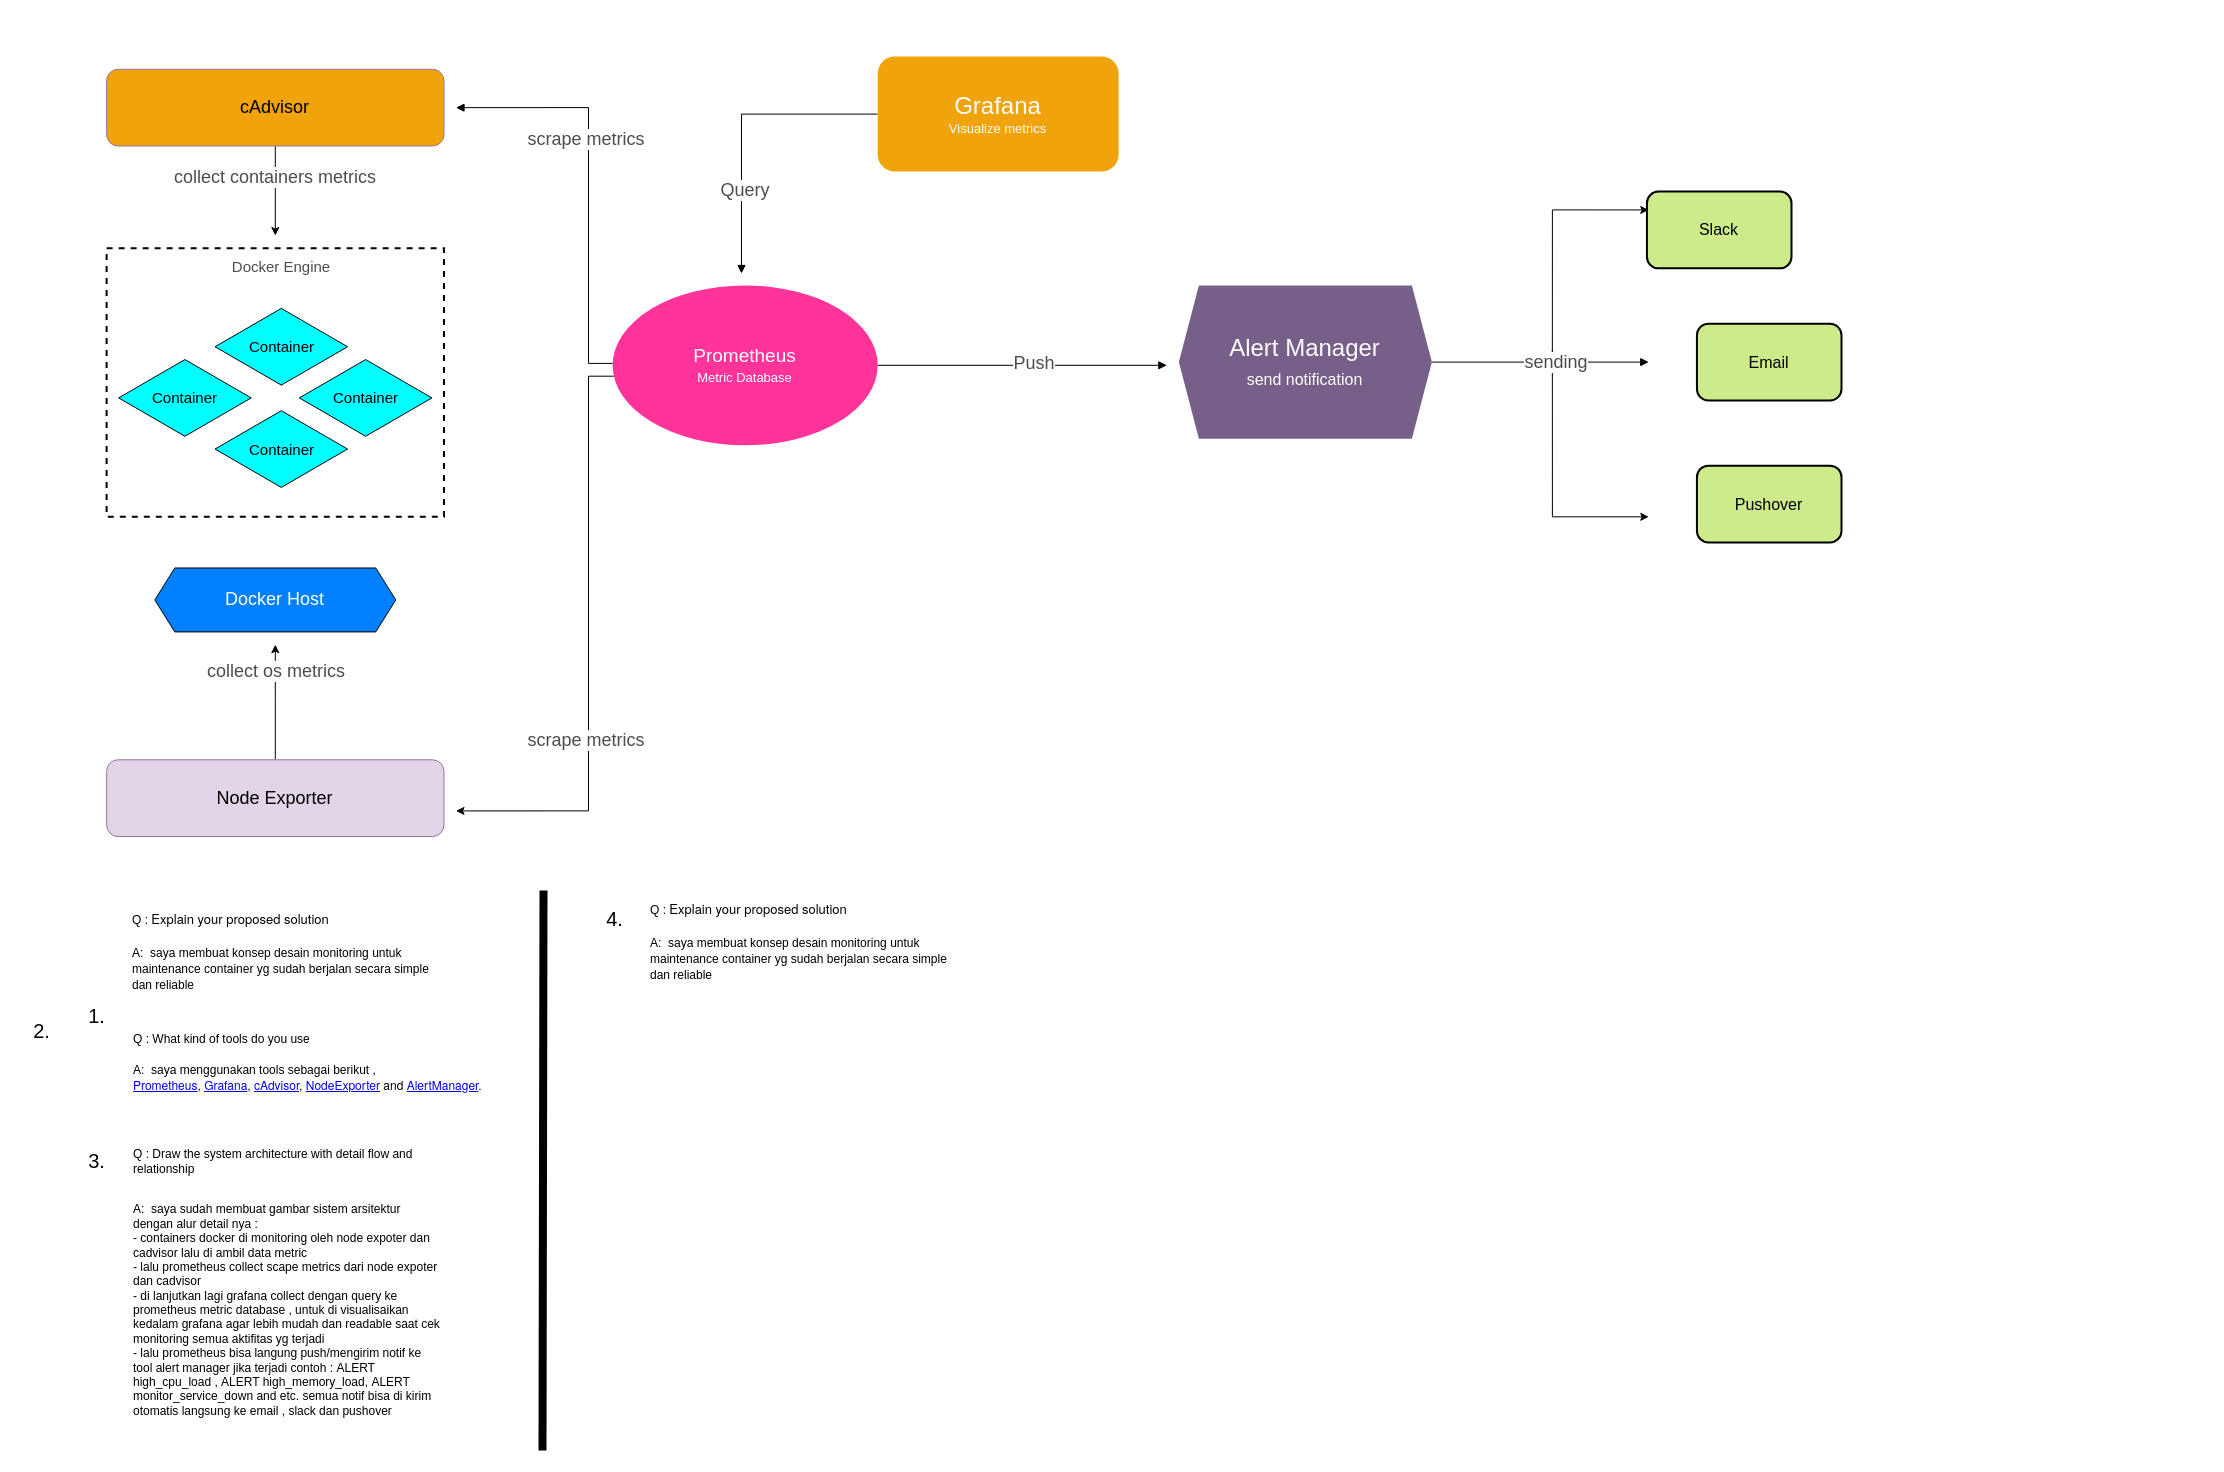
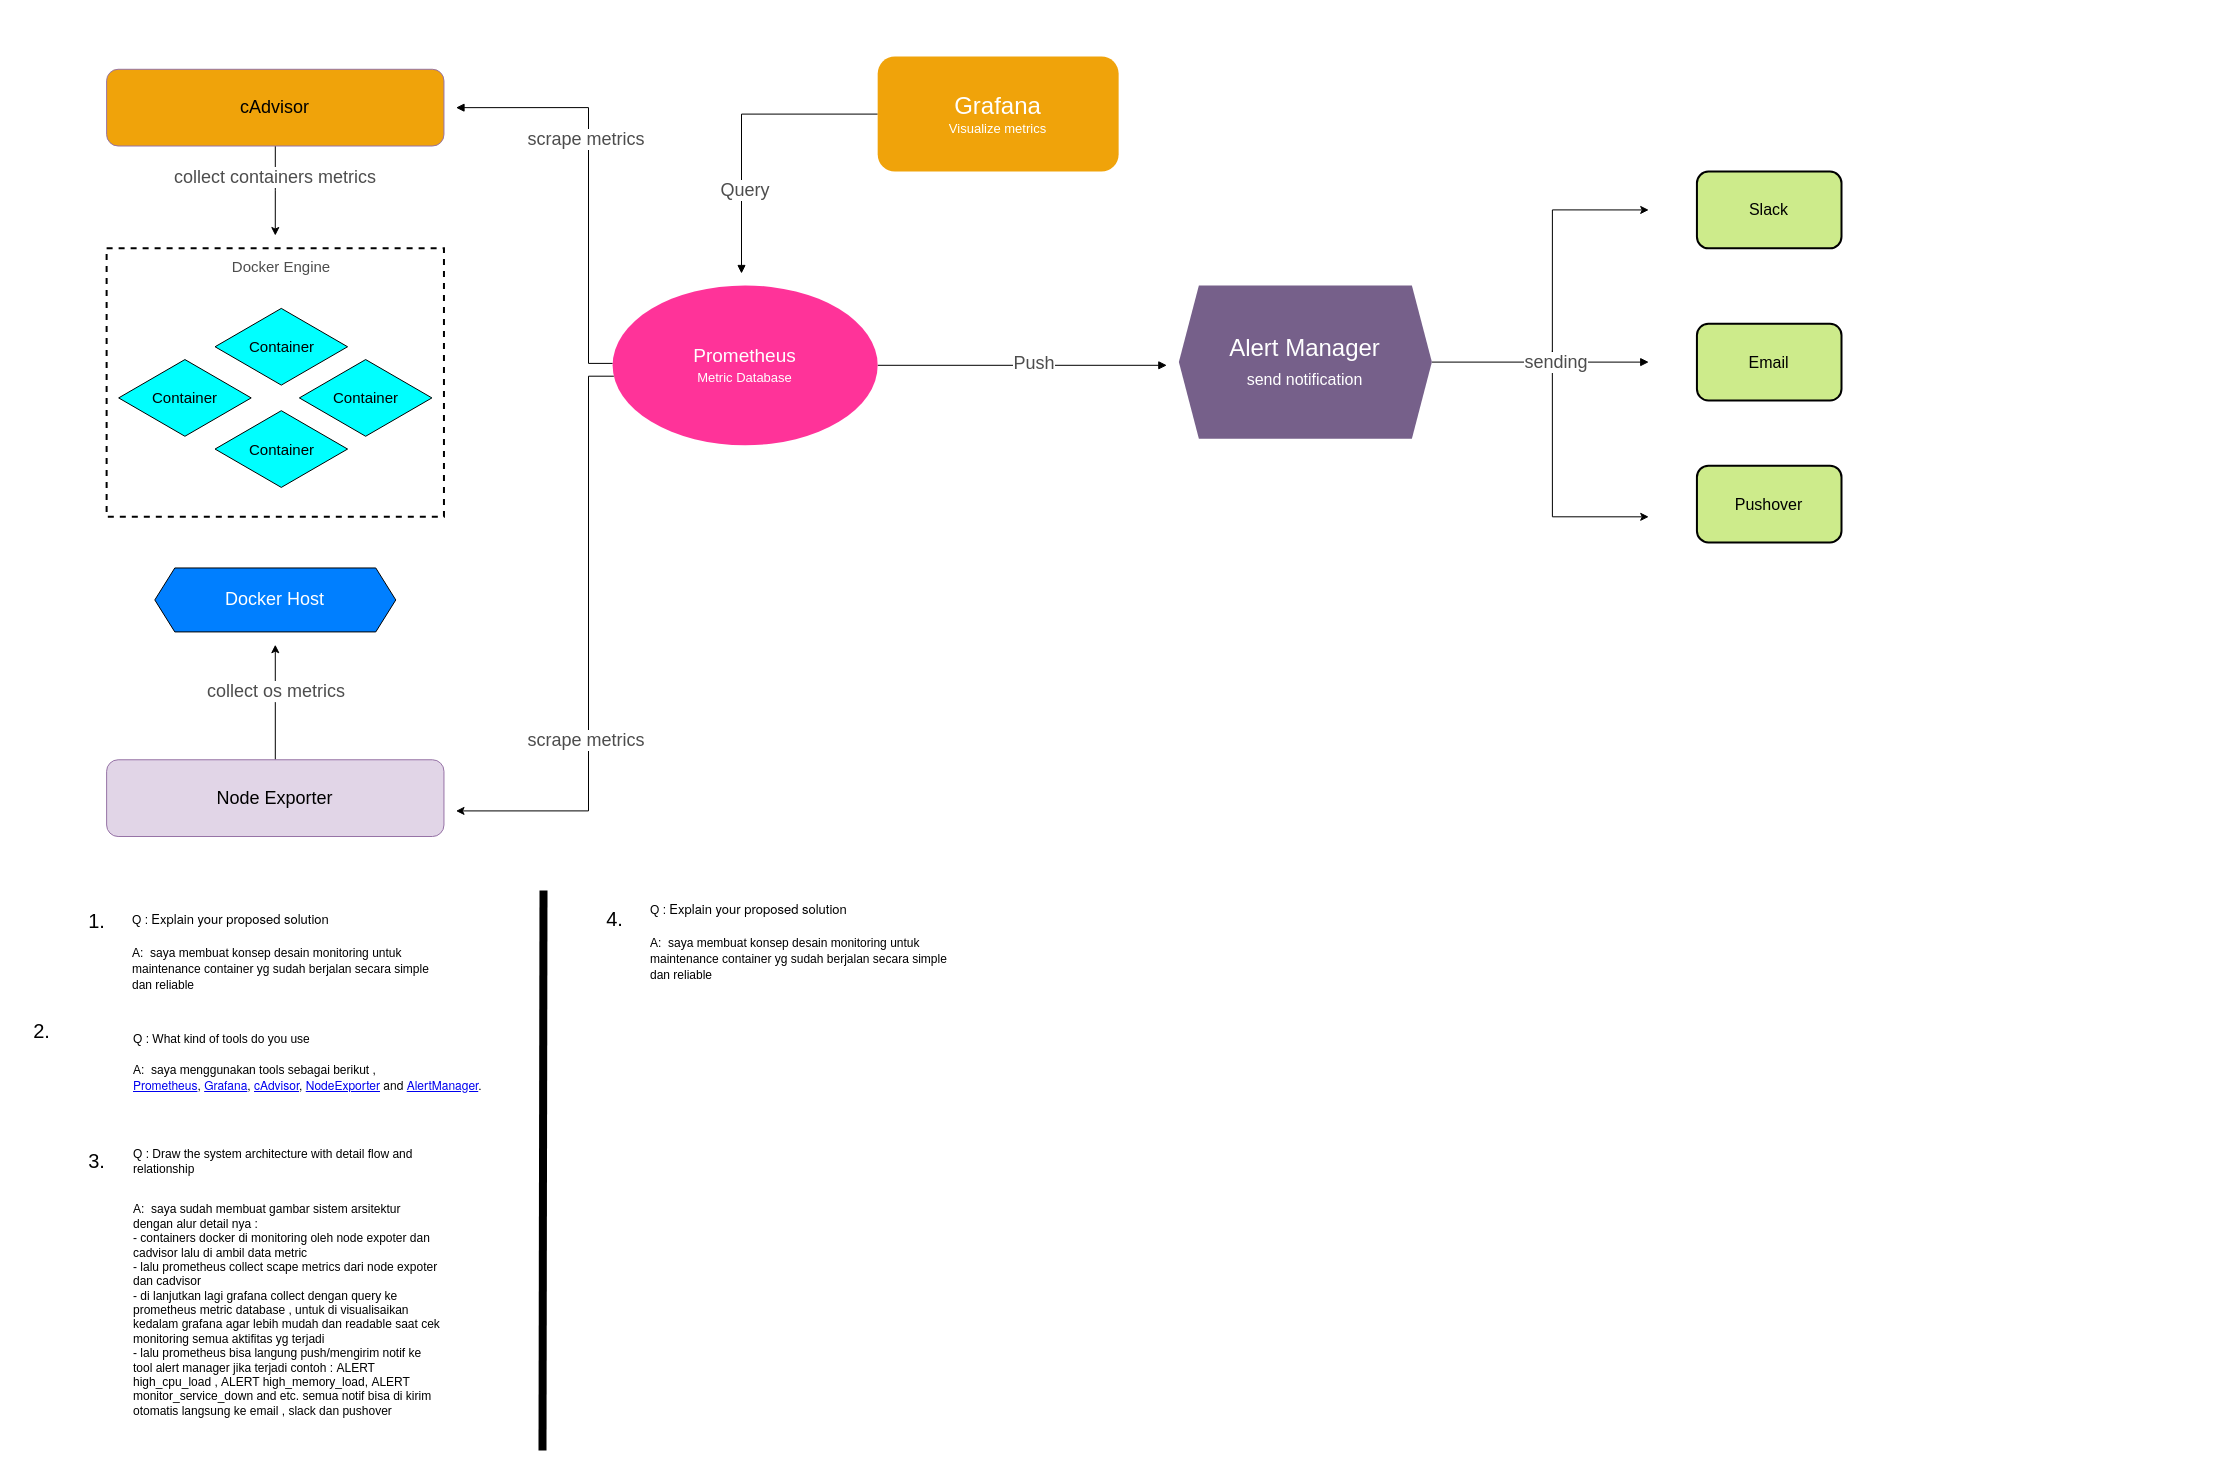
node "Slack": moved (1719, 230) -> (1769, 210)
node "collect os metrics": moved (277, 672) -> (277, 692)
node "1.": moved (96, 1015) -> (96, 920)
